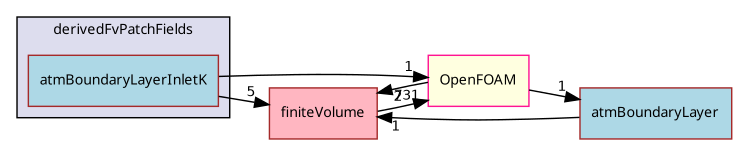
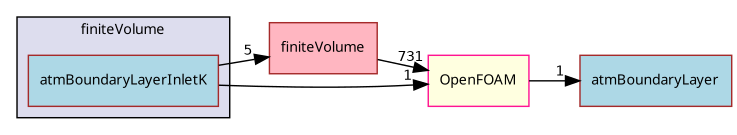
cluster "derivedFvPatchFields": label "derivedFvPatchFields" -> "finiteVolume"
edge "OpenFOAM" -> "finiteVolume": removed
edge "atmBoundaryLayer" -> "finiteVolume": removed
